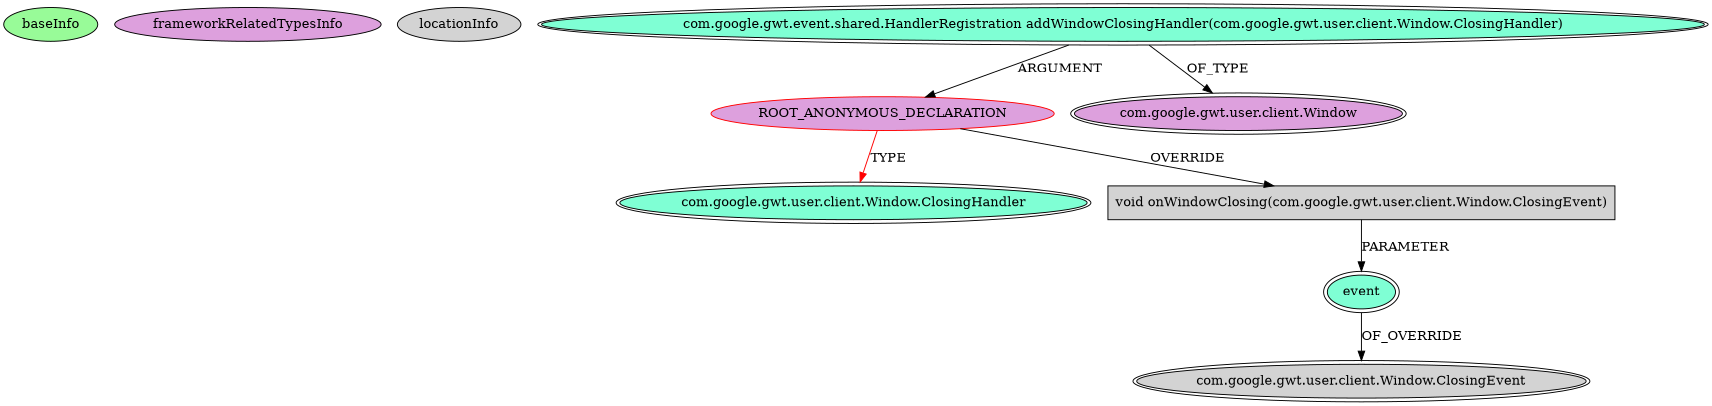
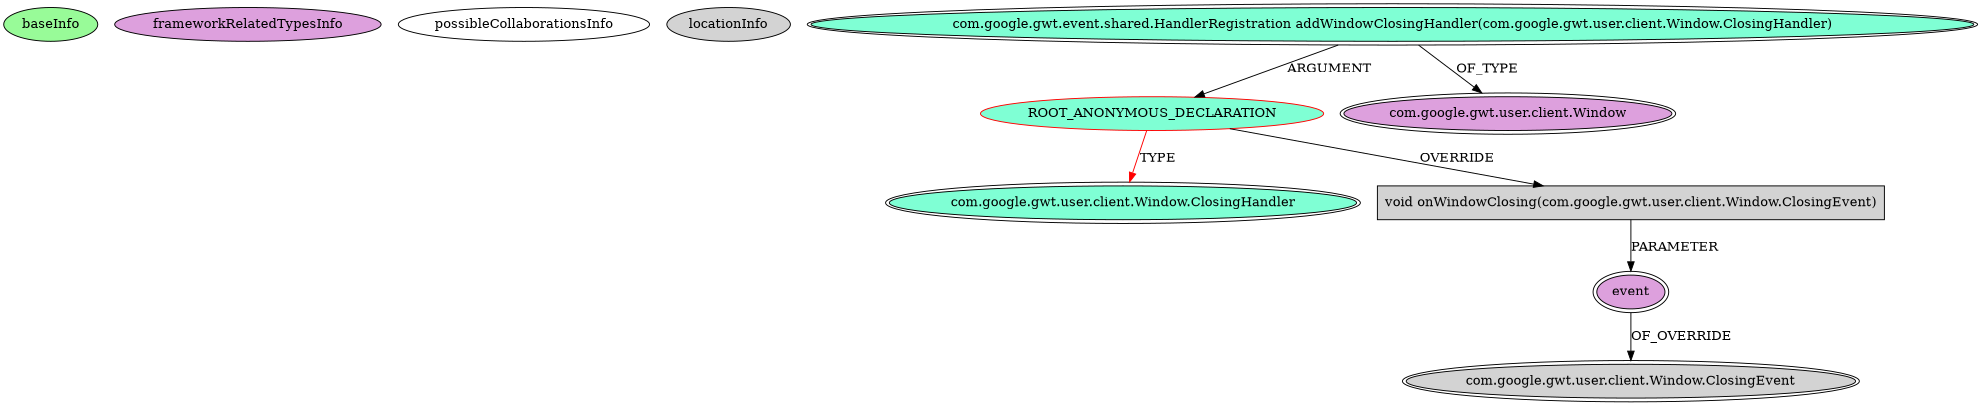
node "possibleCollaborationsInfo": added
node "ROOT_ANONYMOUS_DECLARATION": fillcolor plum -> aquamarine
node "event": fillcolor aquamarine -> plum
